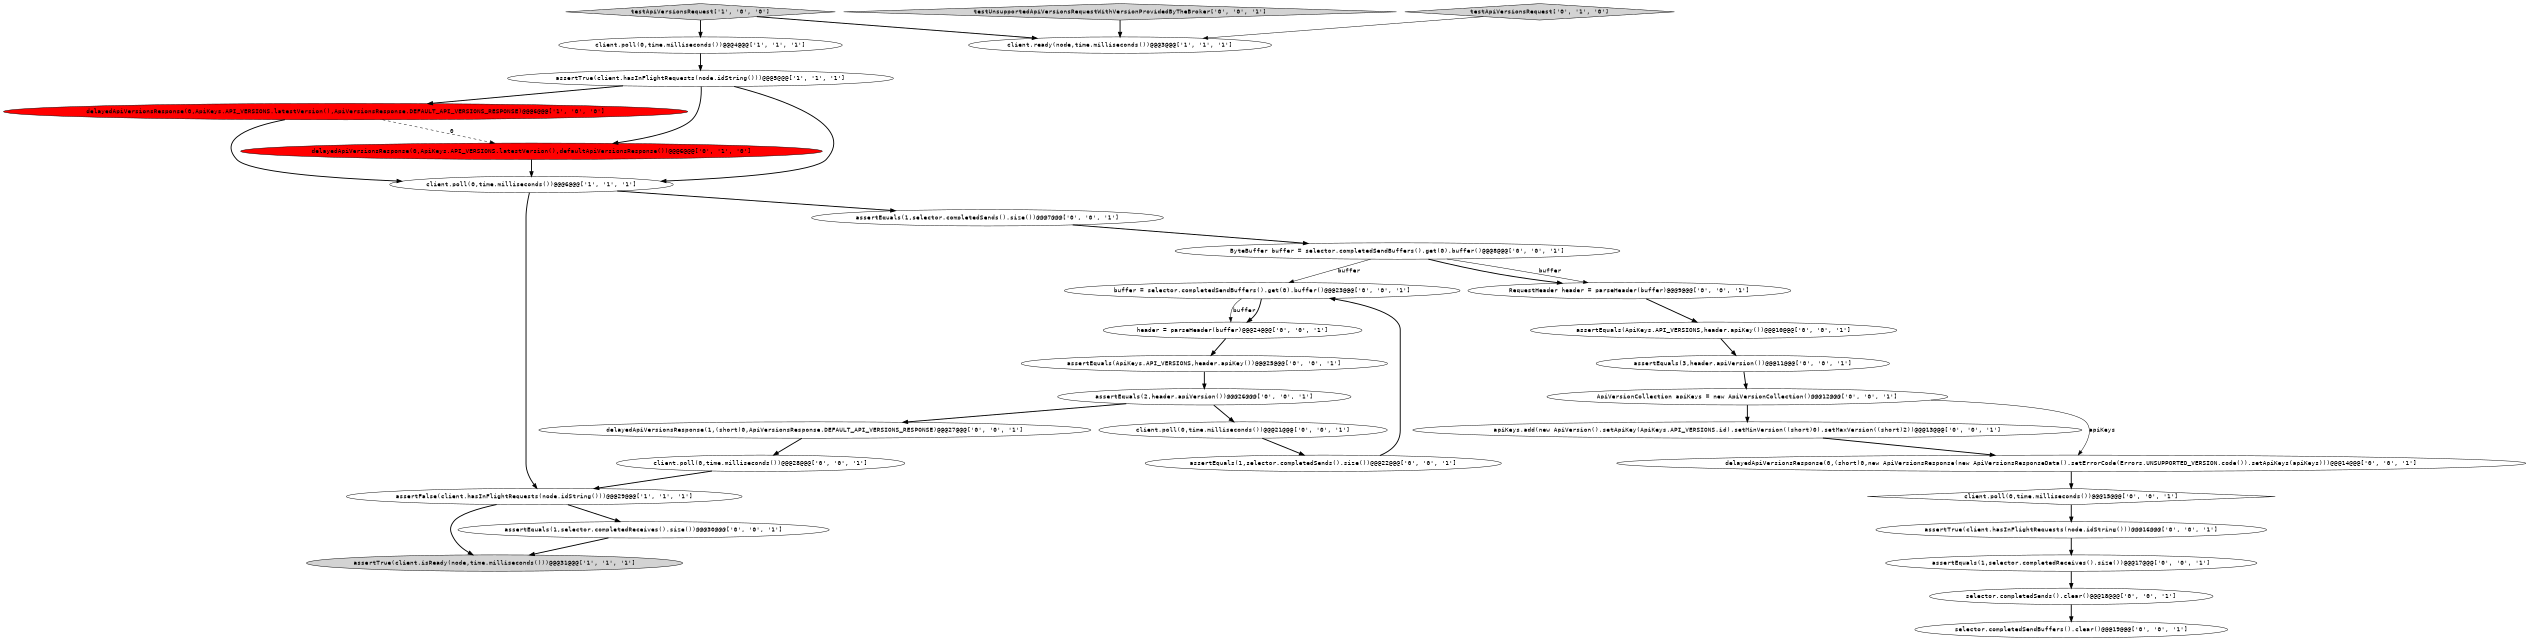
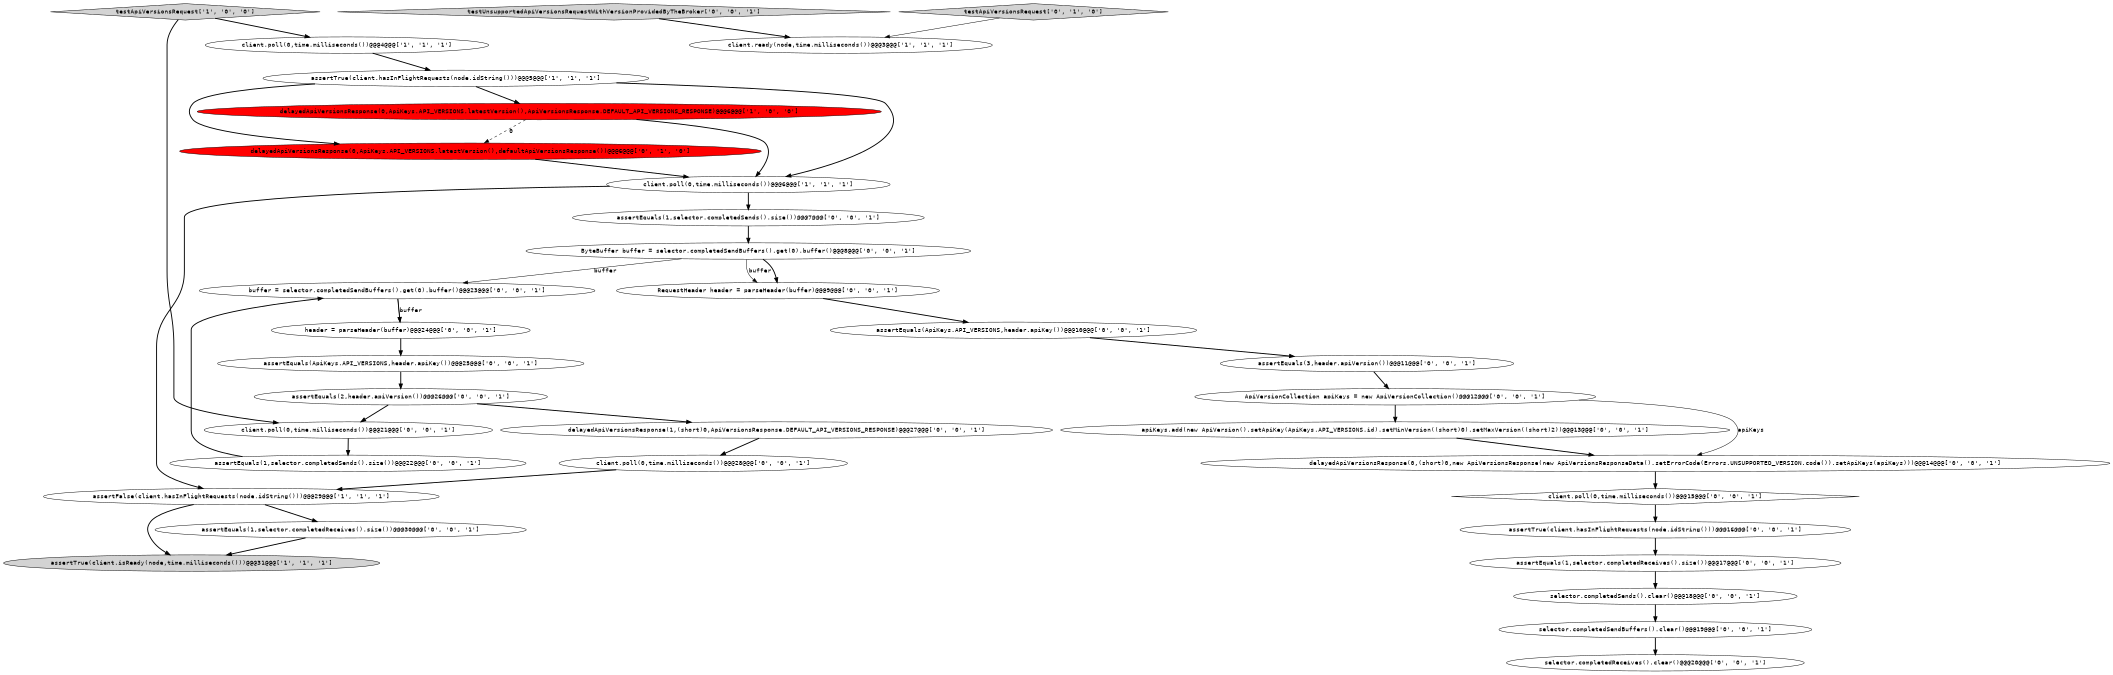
edge "testApiVersionsRequest['1', '0', '0']" -> "client.ready(node,time.milliseconds())@@@3@@@['1', '1', '1']": now "testApiVersionsRequest['1', '0', '0']" -> "client.poll(0,time.milliseconds())@@@21@@@['0', '0', '1']"
node "selector.completedReceives().clear()@@@20@@@['0', '0', '1']": added
